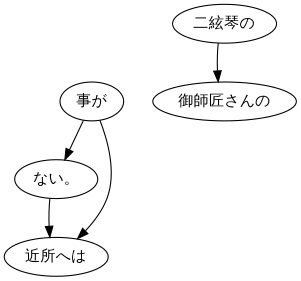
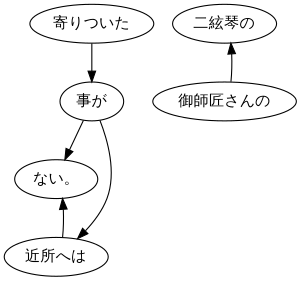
node "寄りついた": added
edge "二絃琴の" -> "御師匠さんの": reversed
edge "ない。" -> "近所へは": reversed
